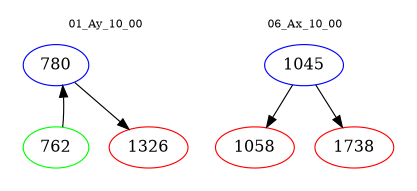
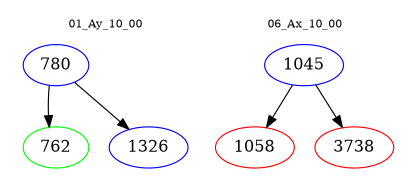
edge "762" -> "780": reversed
node "1326": color red -> blue
node "1738": label "1738" -> "3738"
